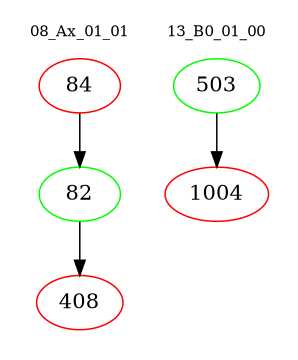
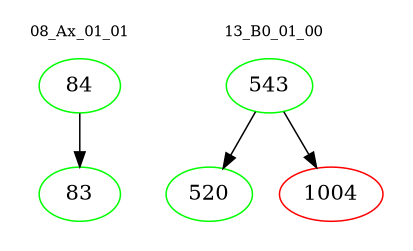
node "84": color red -> green
node "503": label "503" -> "543"
node "82": label "82" -> "83"
node "520": added
node "408": removed
